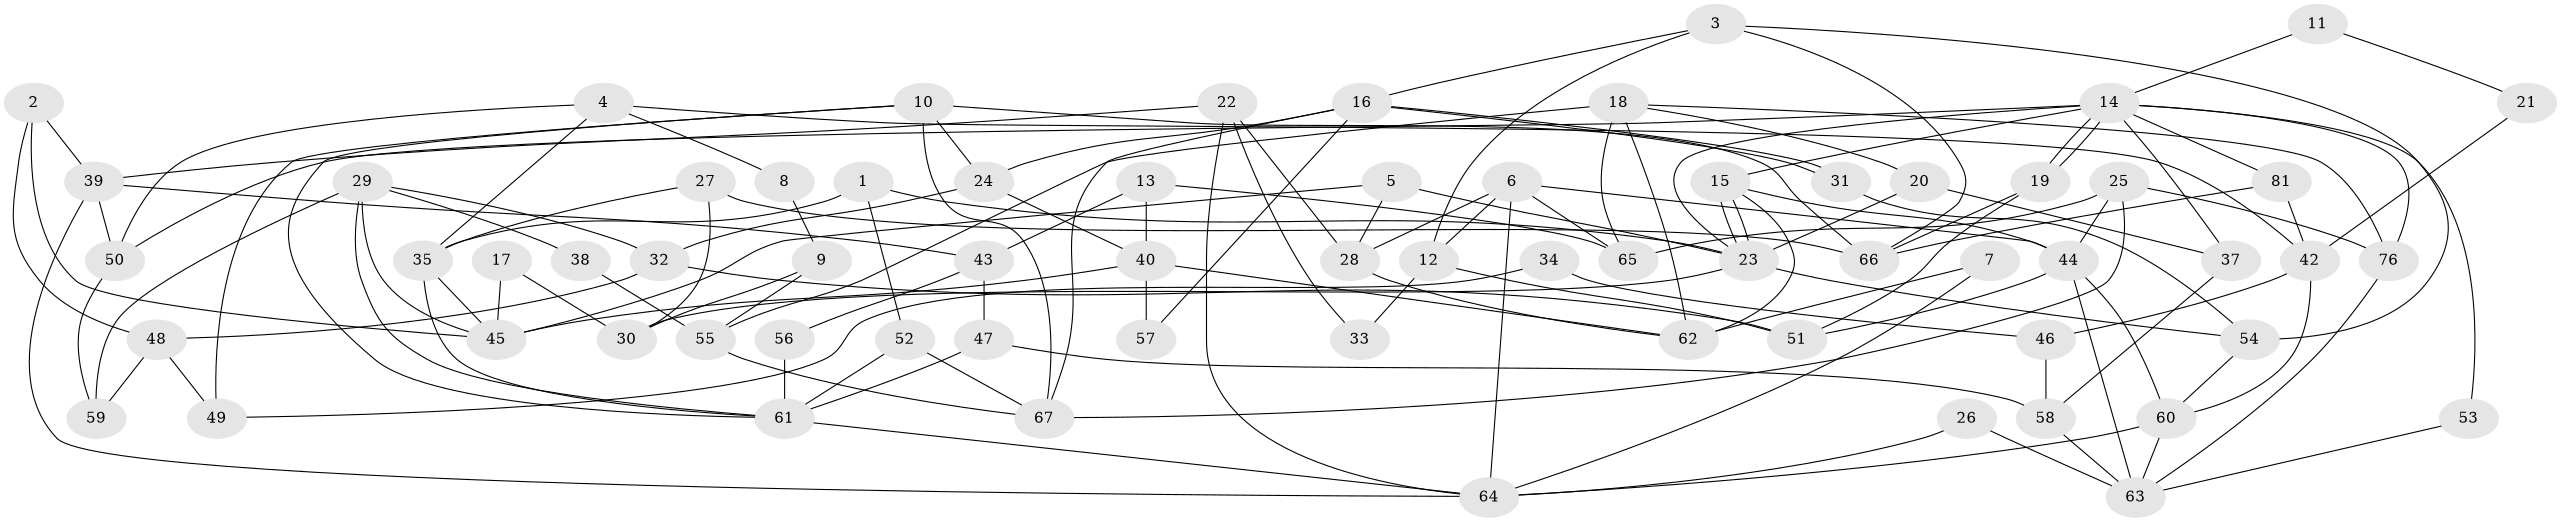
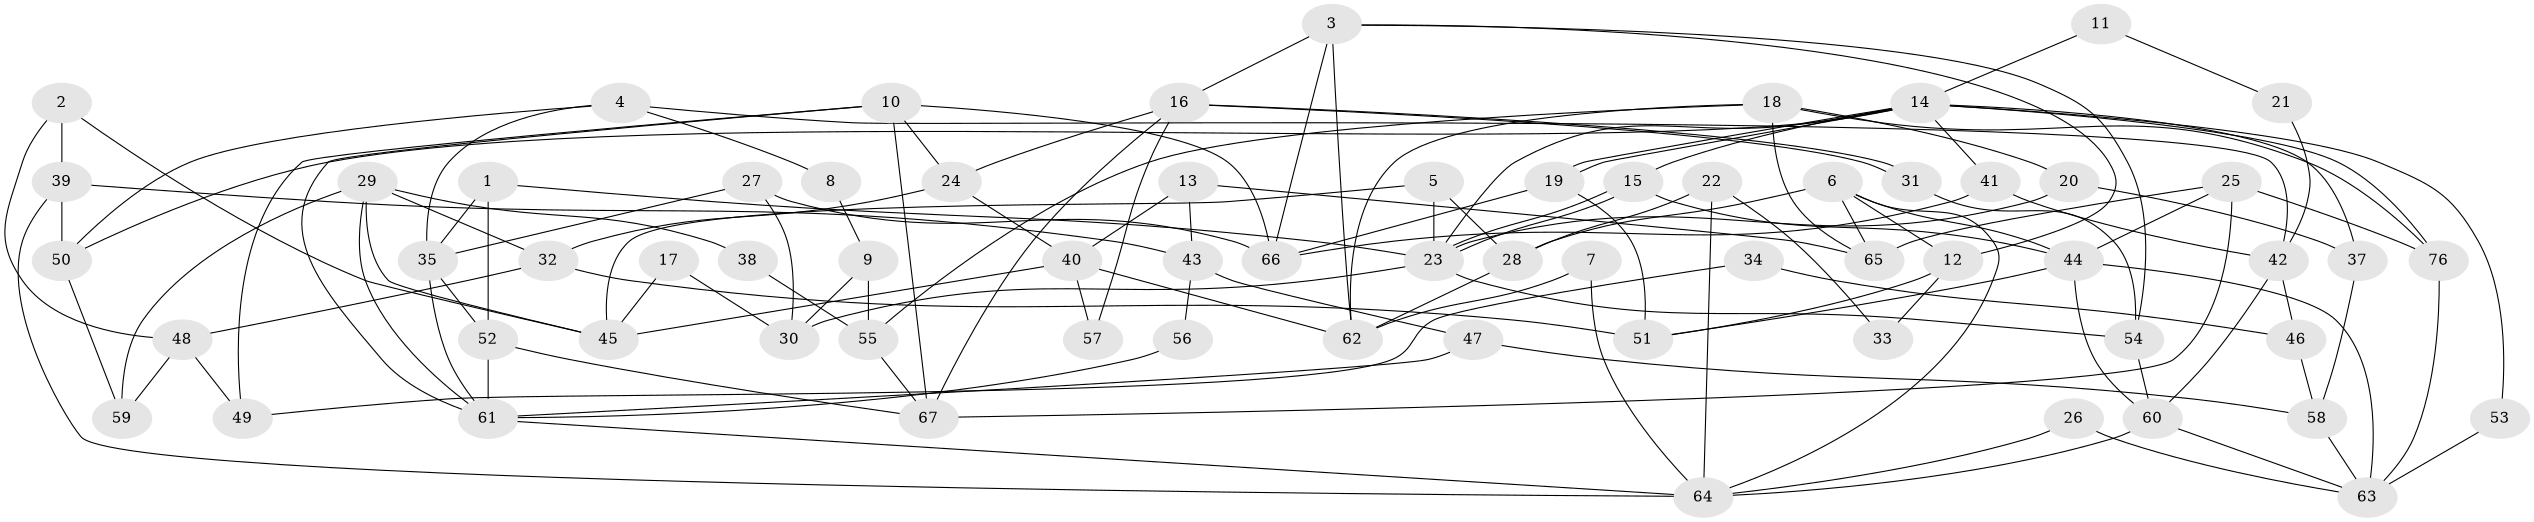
edge "22" -- "39": removed
node "81": label "81" -> "41"
edge "15" -- "62": now "3" -- "62"
edge "35" -- "45": now "35" -- "52"
